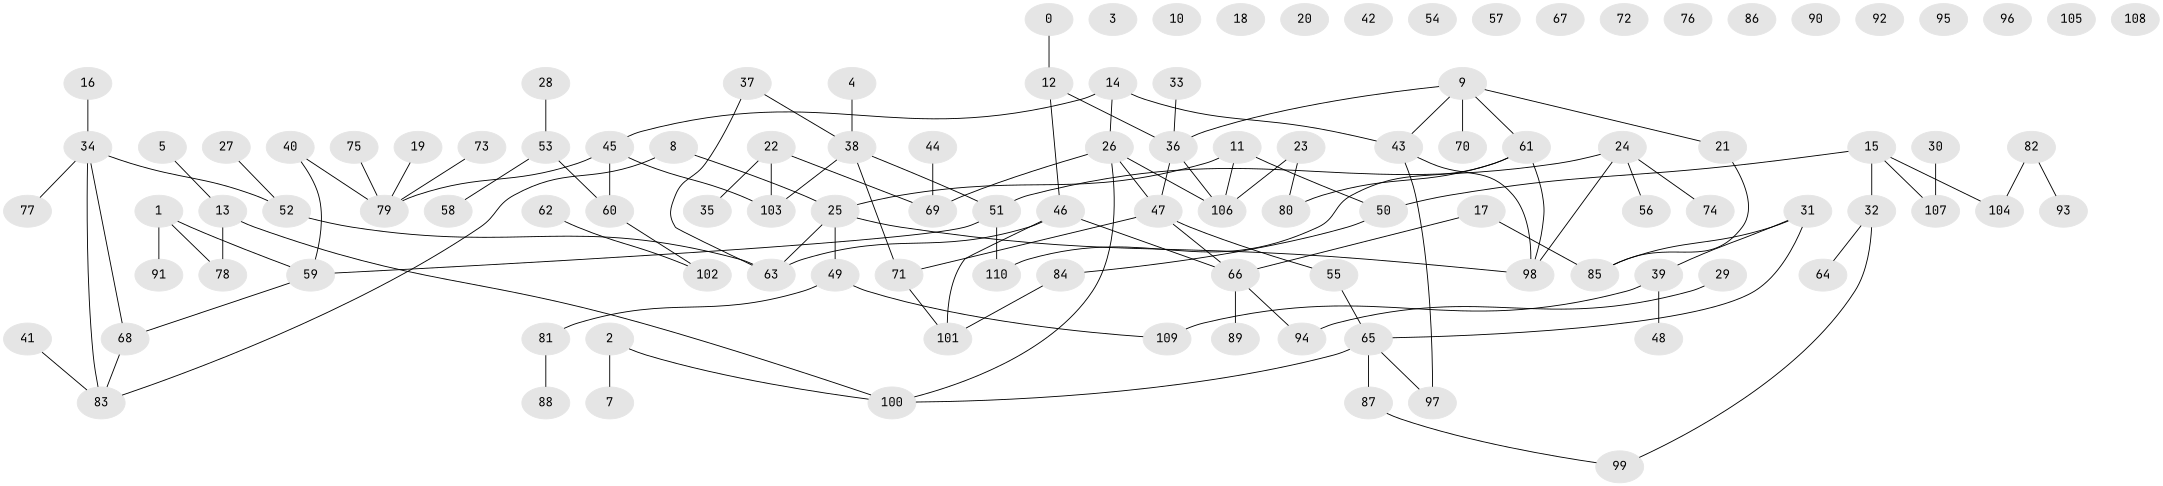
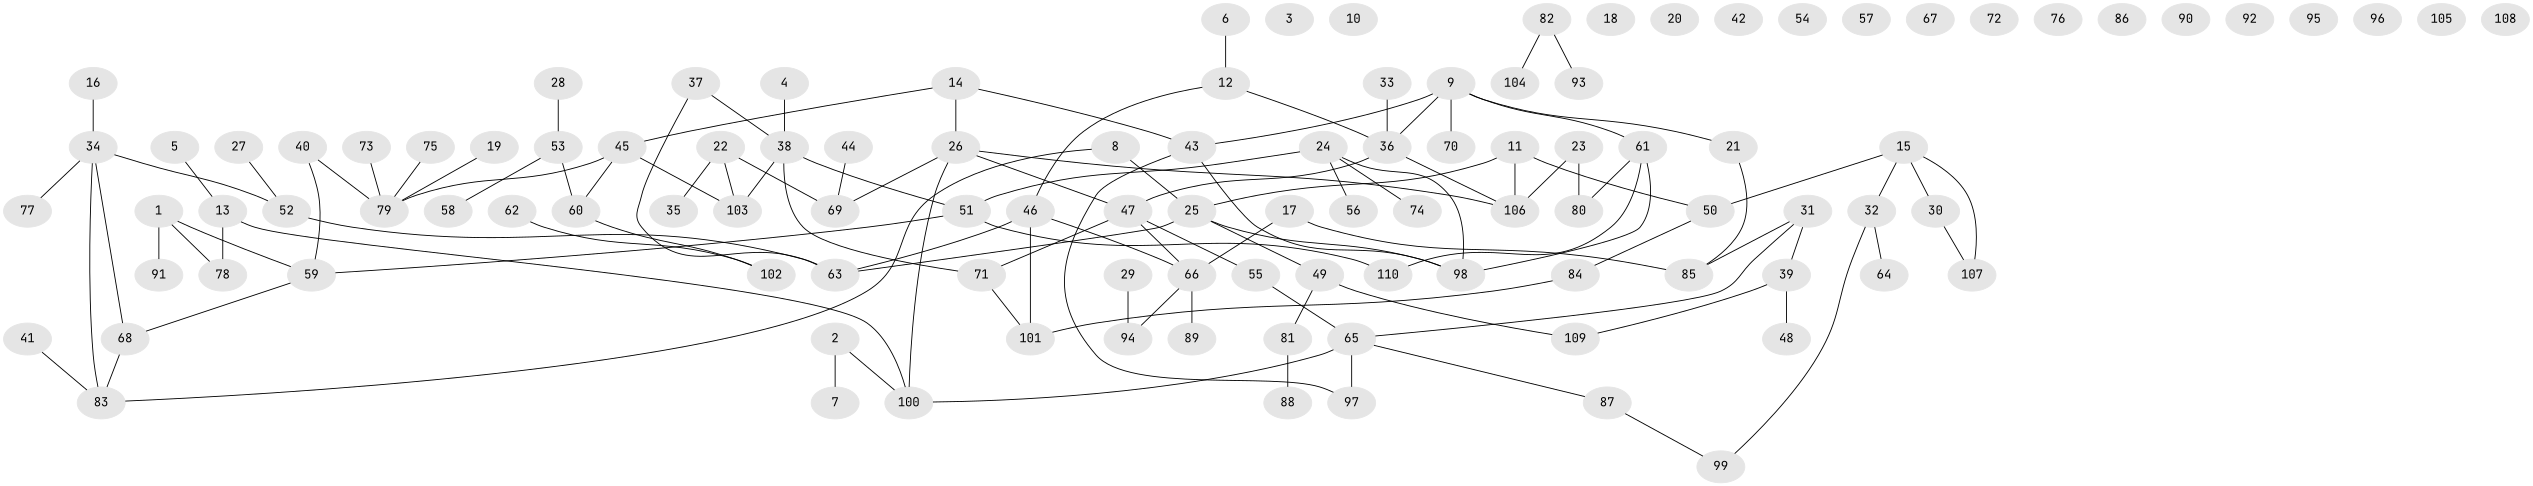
node "0": label "0" -> "6"
edge "15" -- "104": now "15" -- "30"
